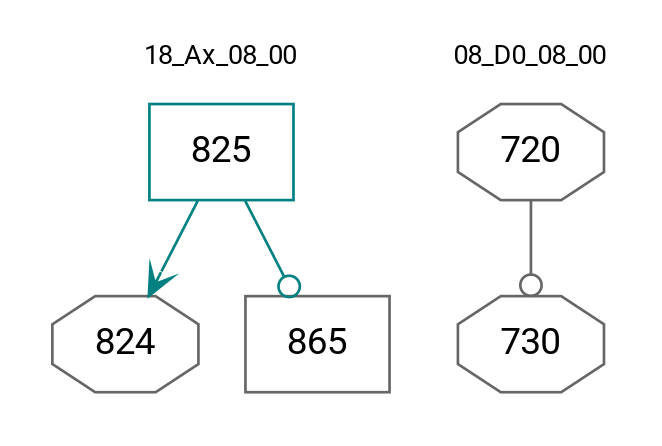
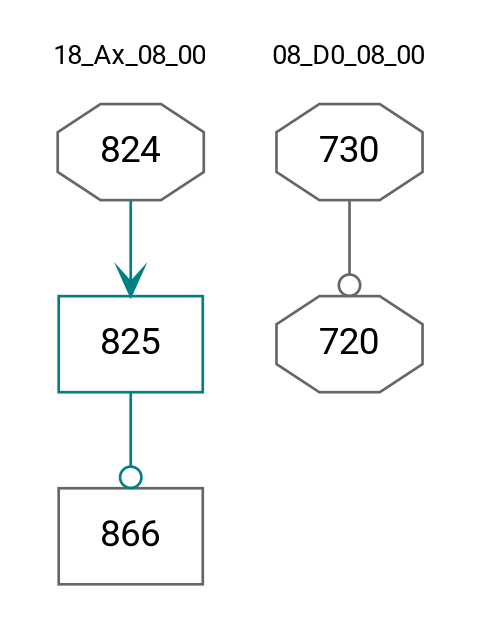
edge "825" -> "824": reversed
edge "720" -> "730": reversed
node "865": label "865" -> "866"
